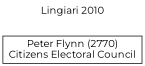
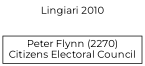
node "Peter Flynn (2770) Citizens Electoral Council": label "Peter Flynn (2770) Citizens Electoral Council" -> "Peter Flynn (2270) Citizens Electoral Council"
